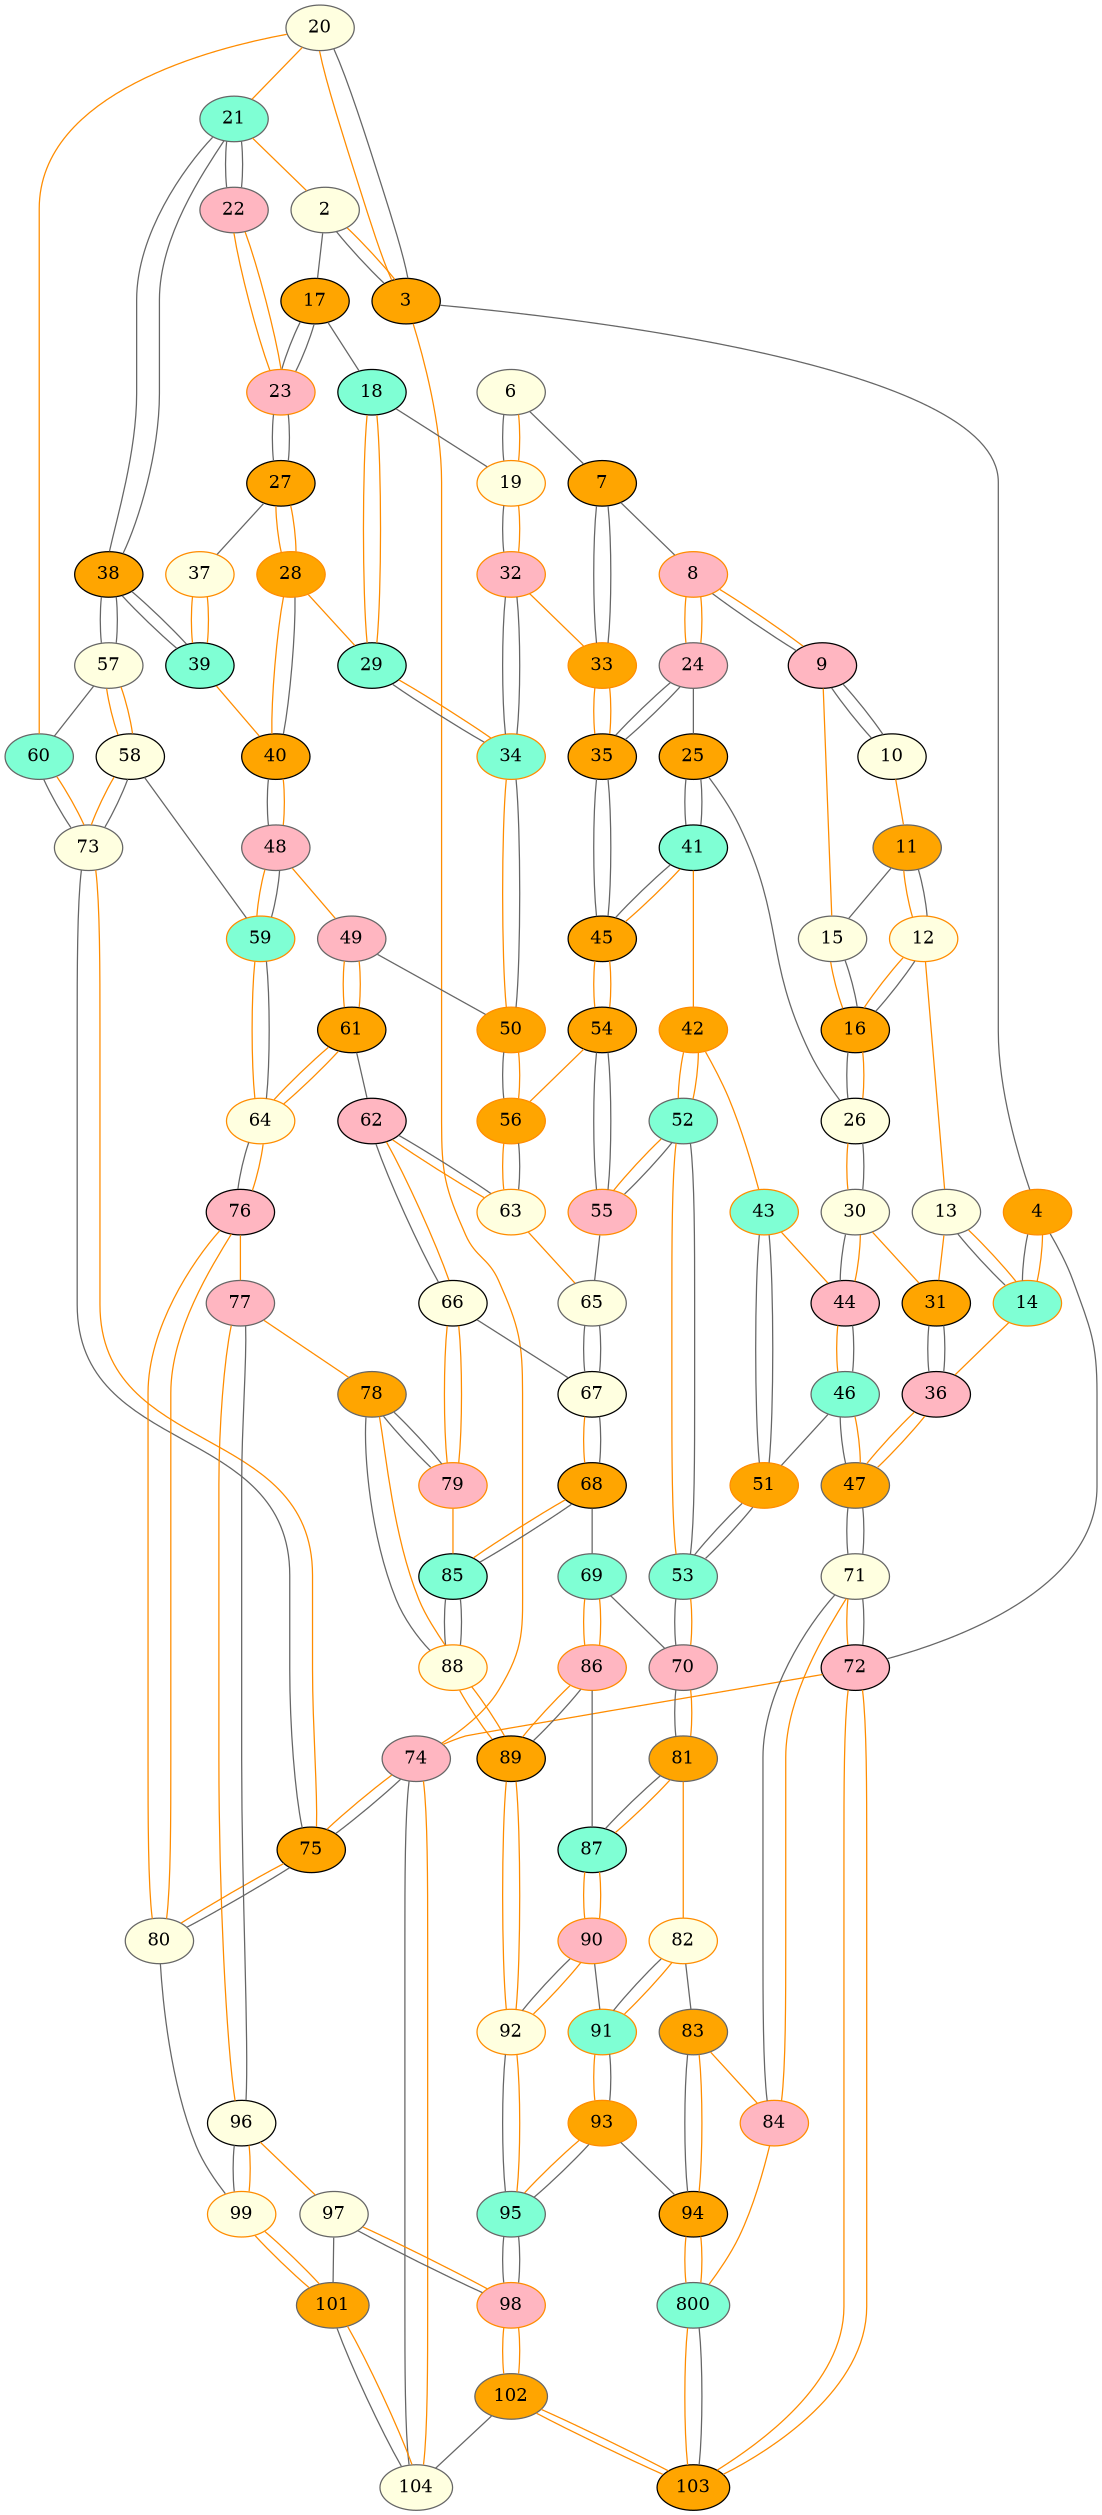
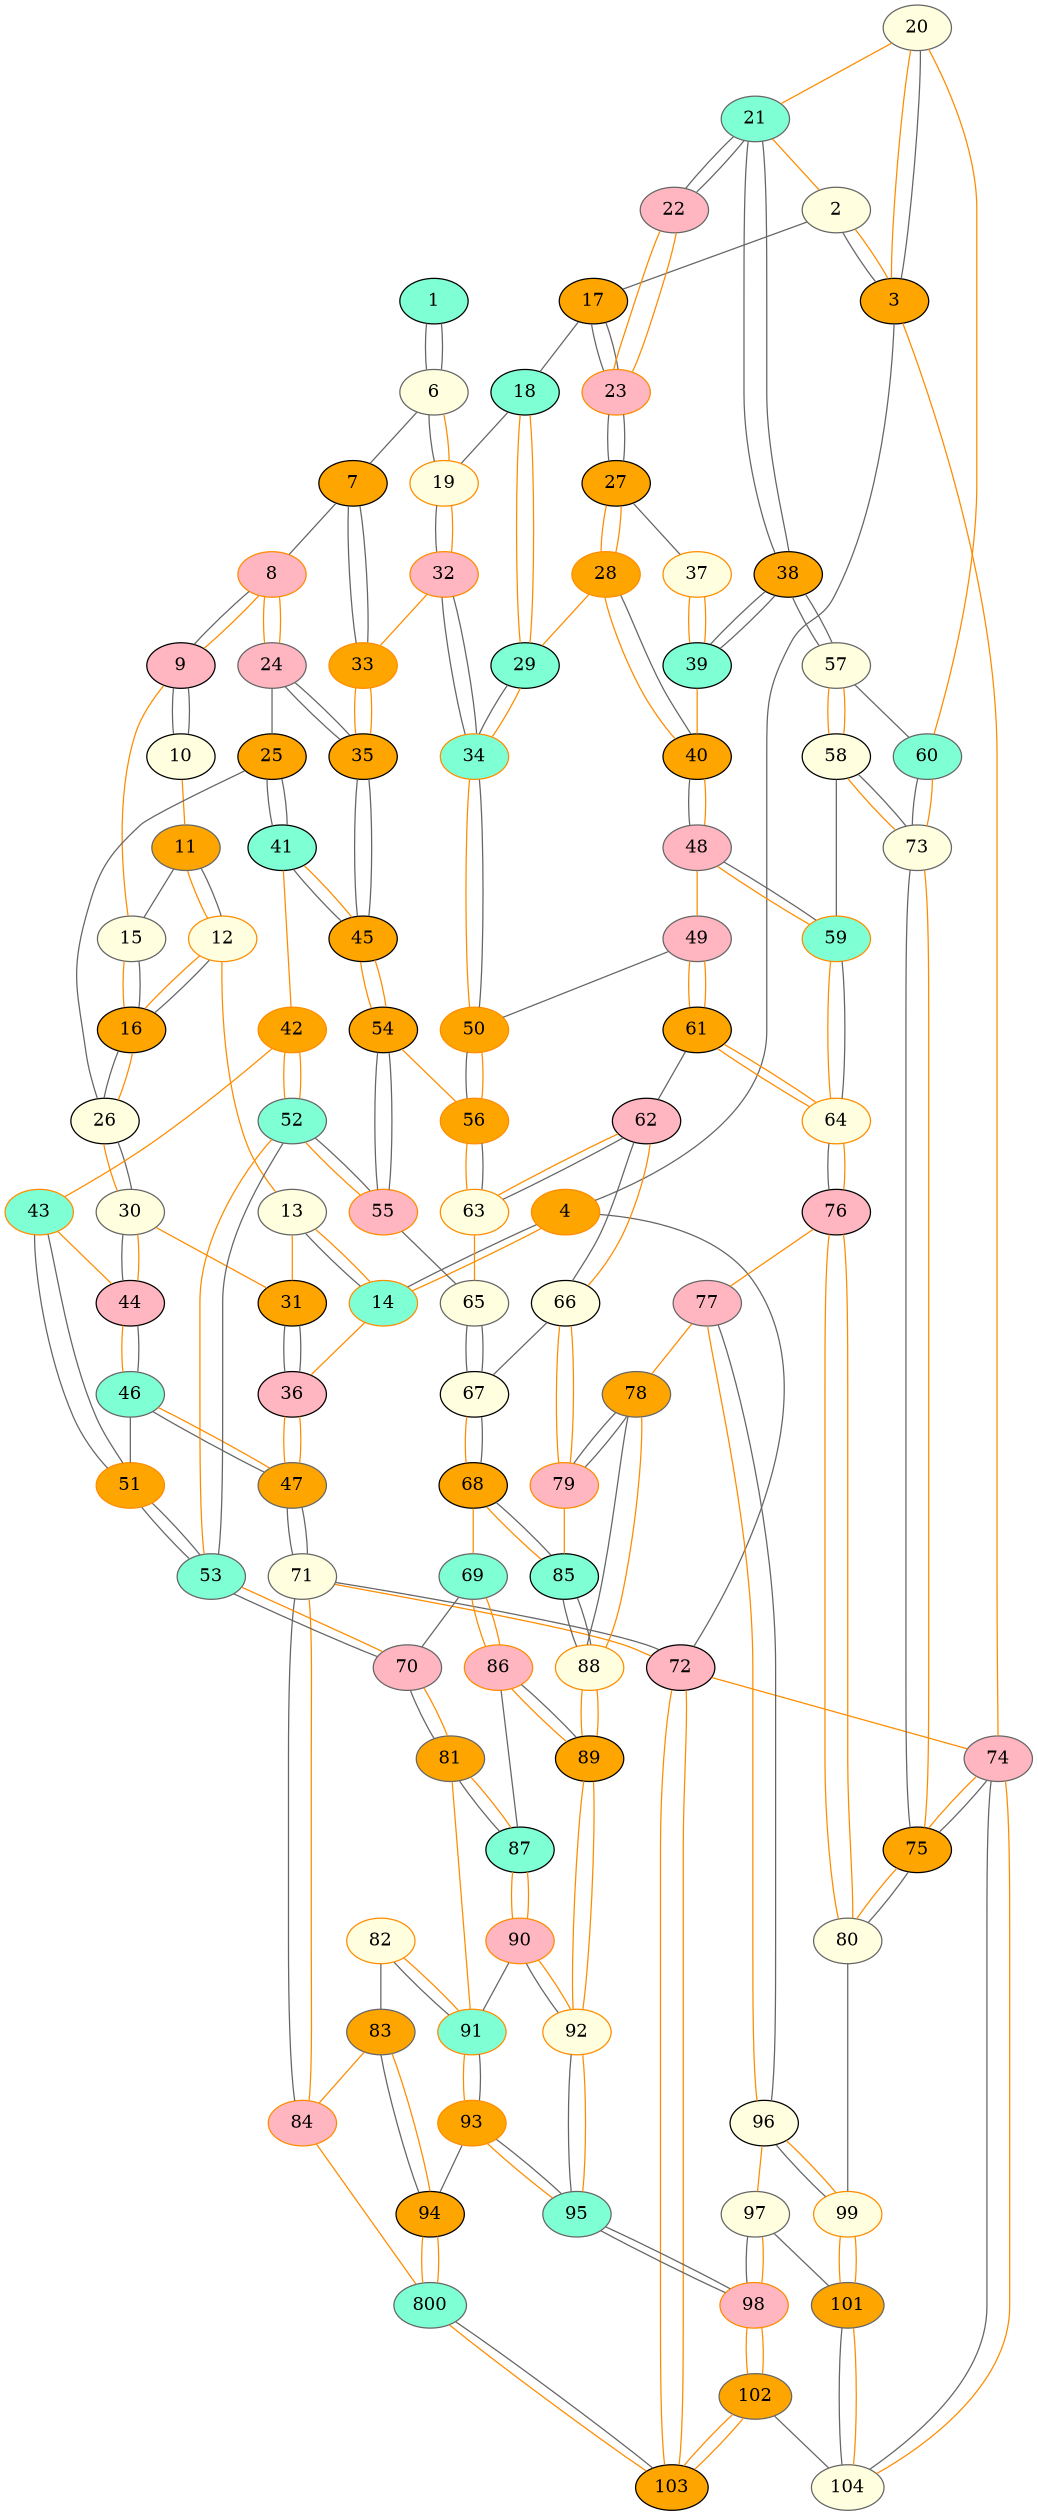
node "1": added
edge "68" -- "69": color gray40 -> darkorange
edge "81" -- "82": now "81" -- "91"
